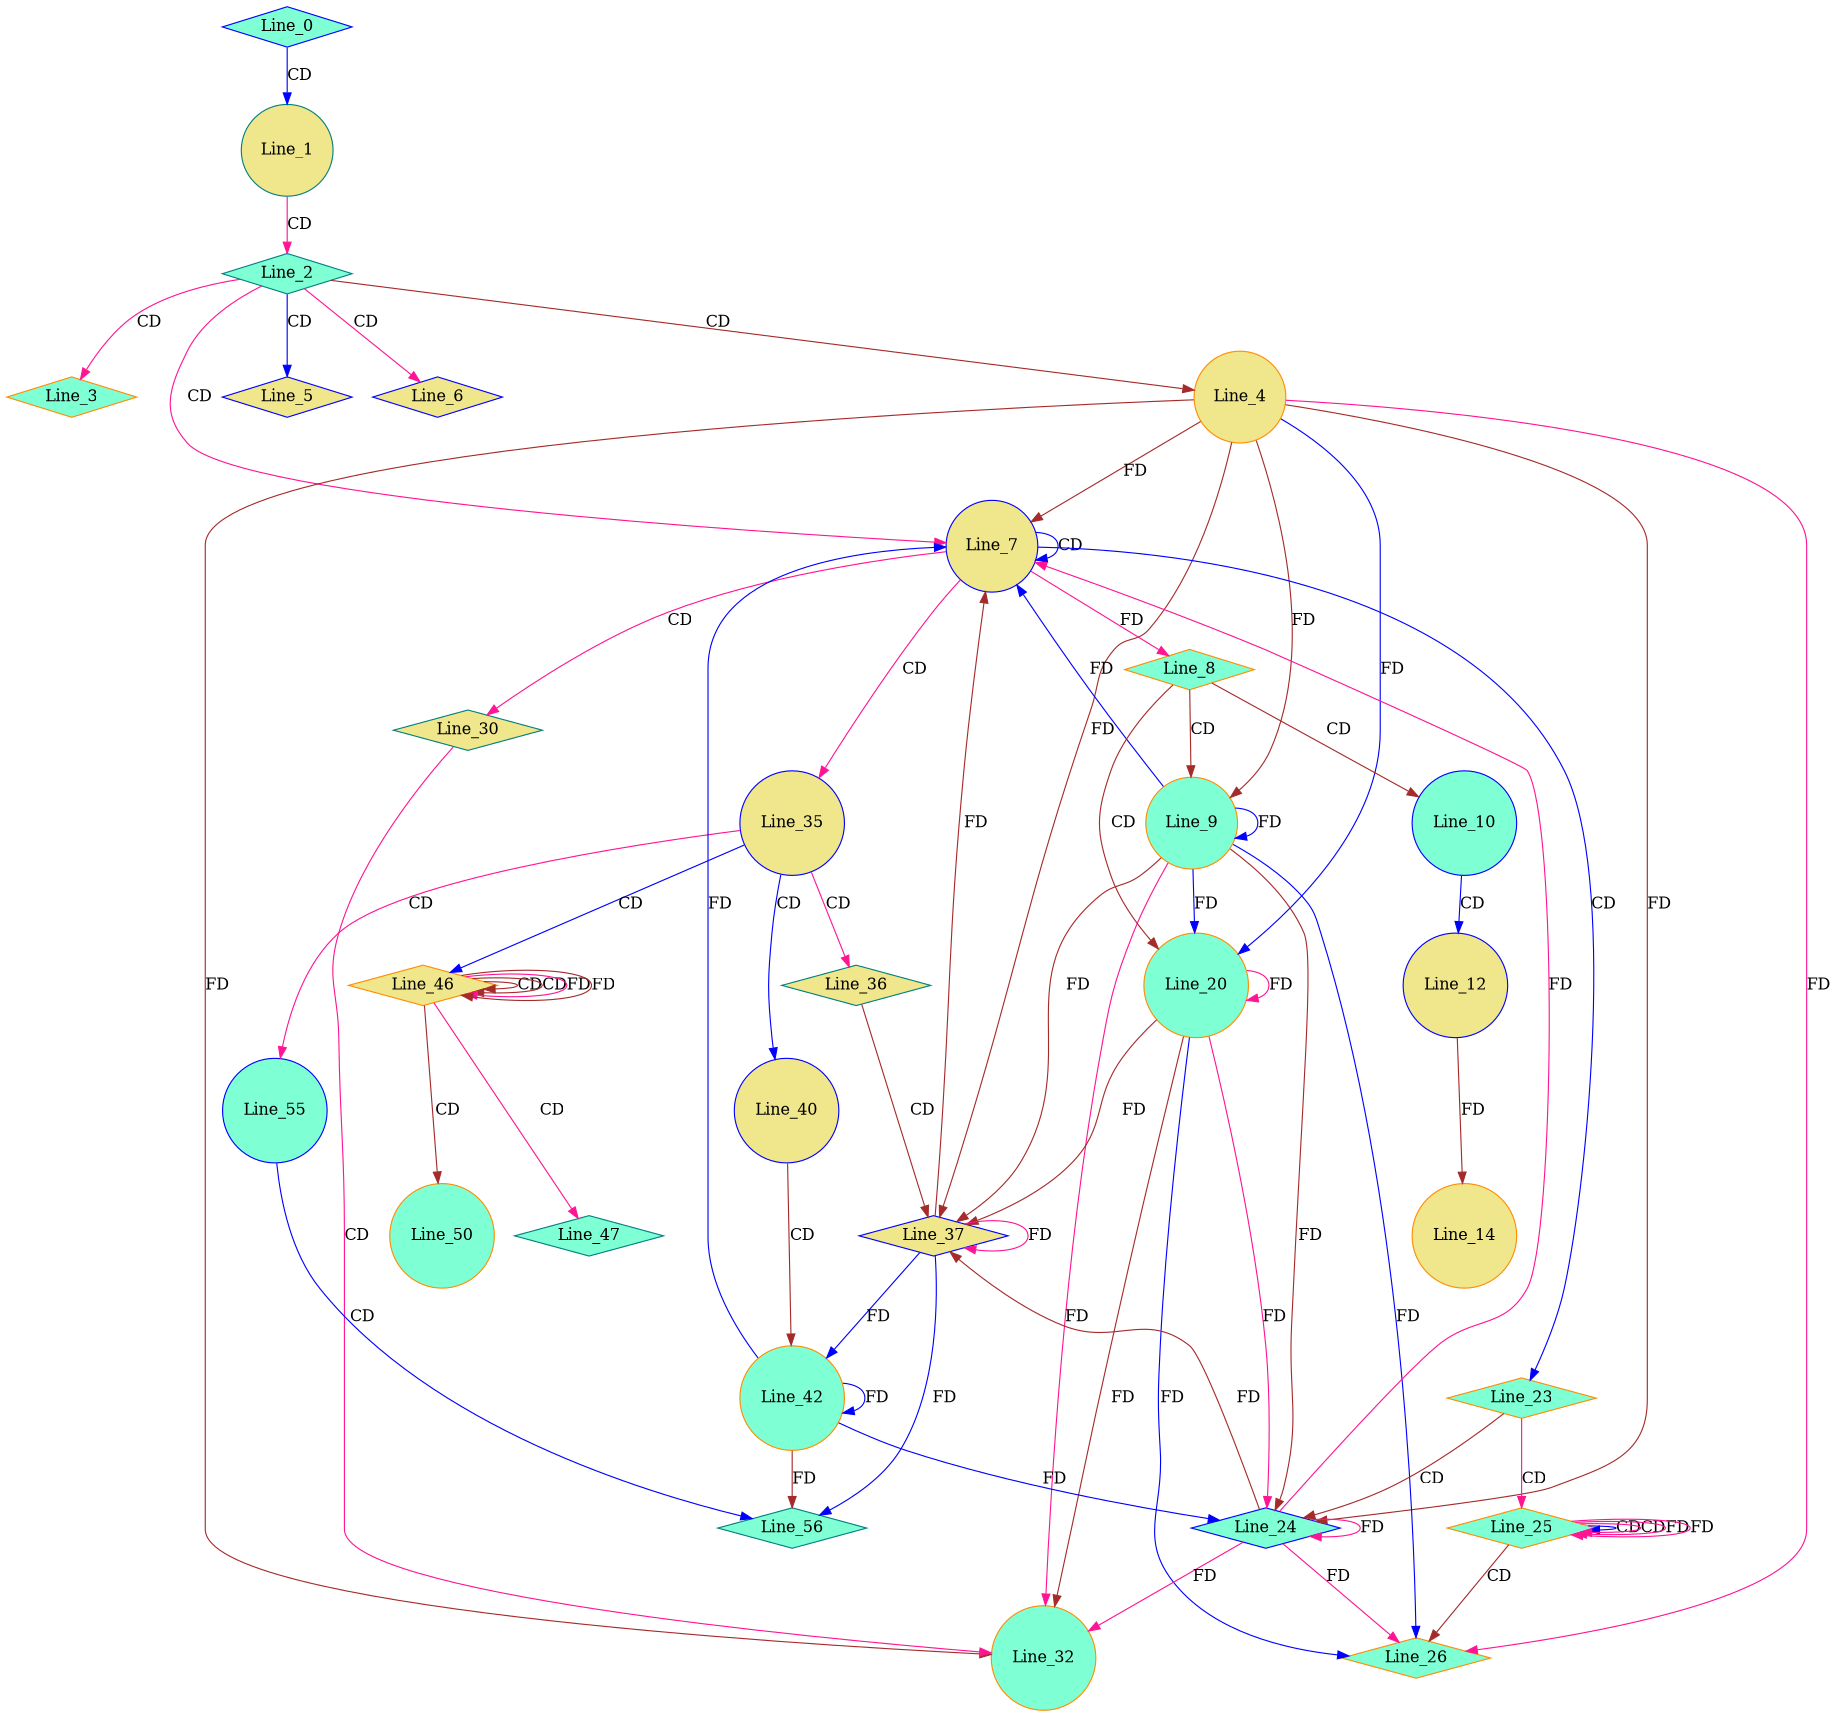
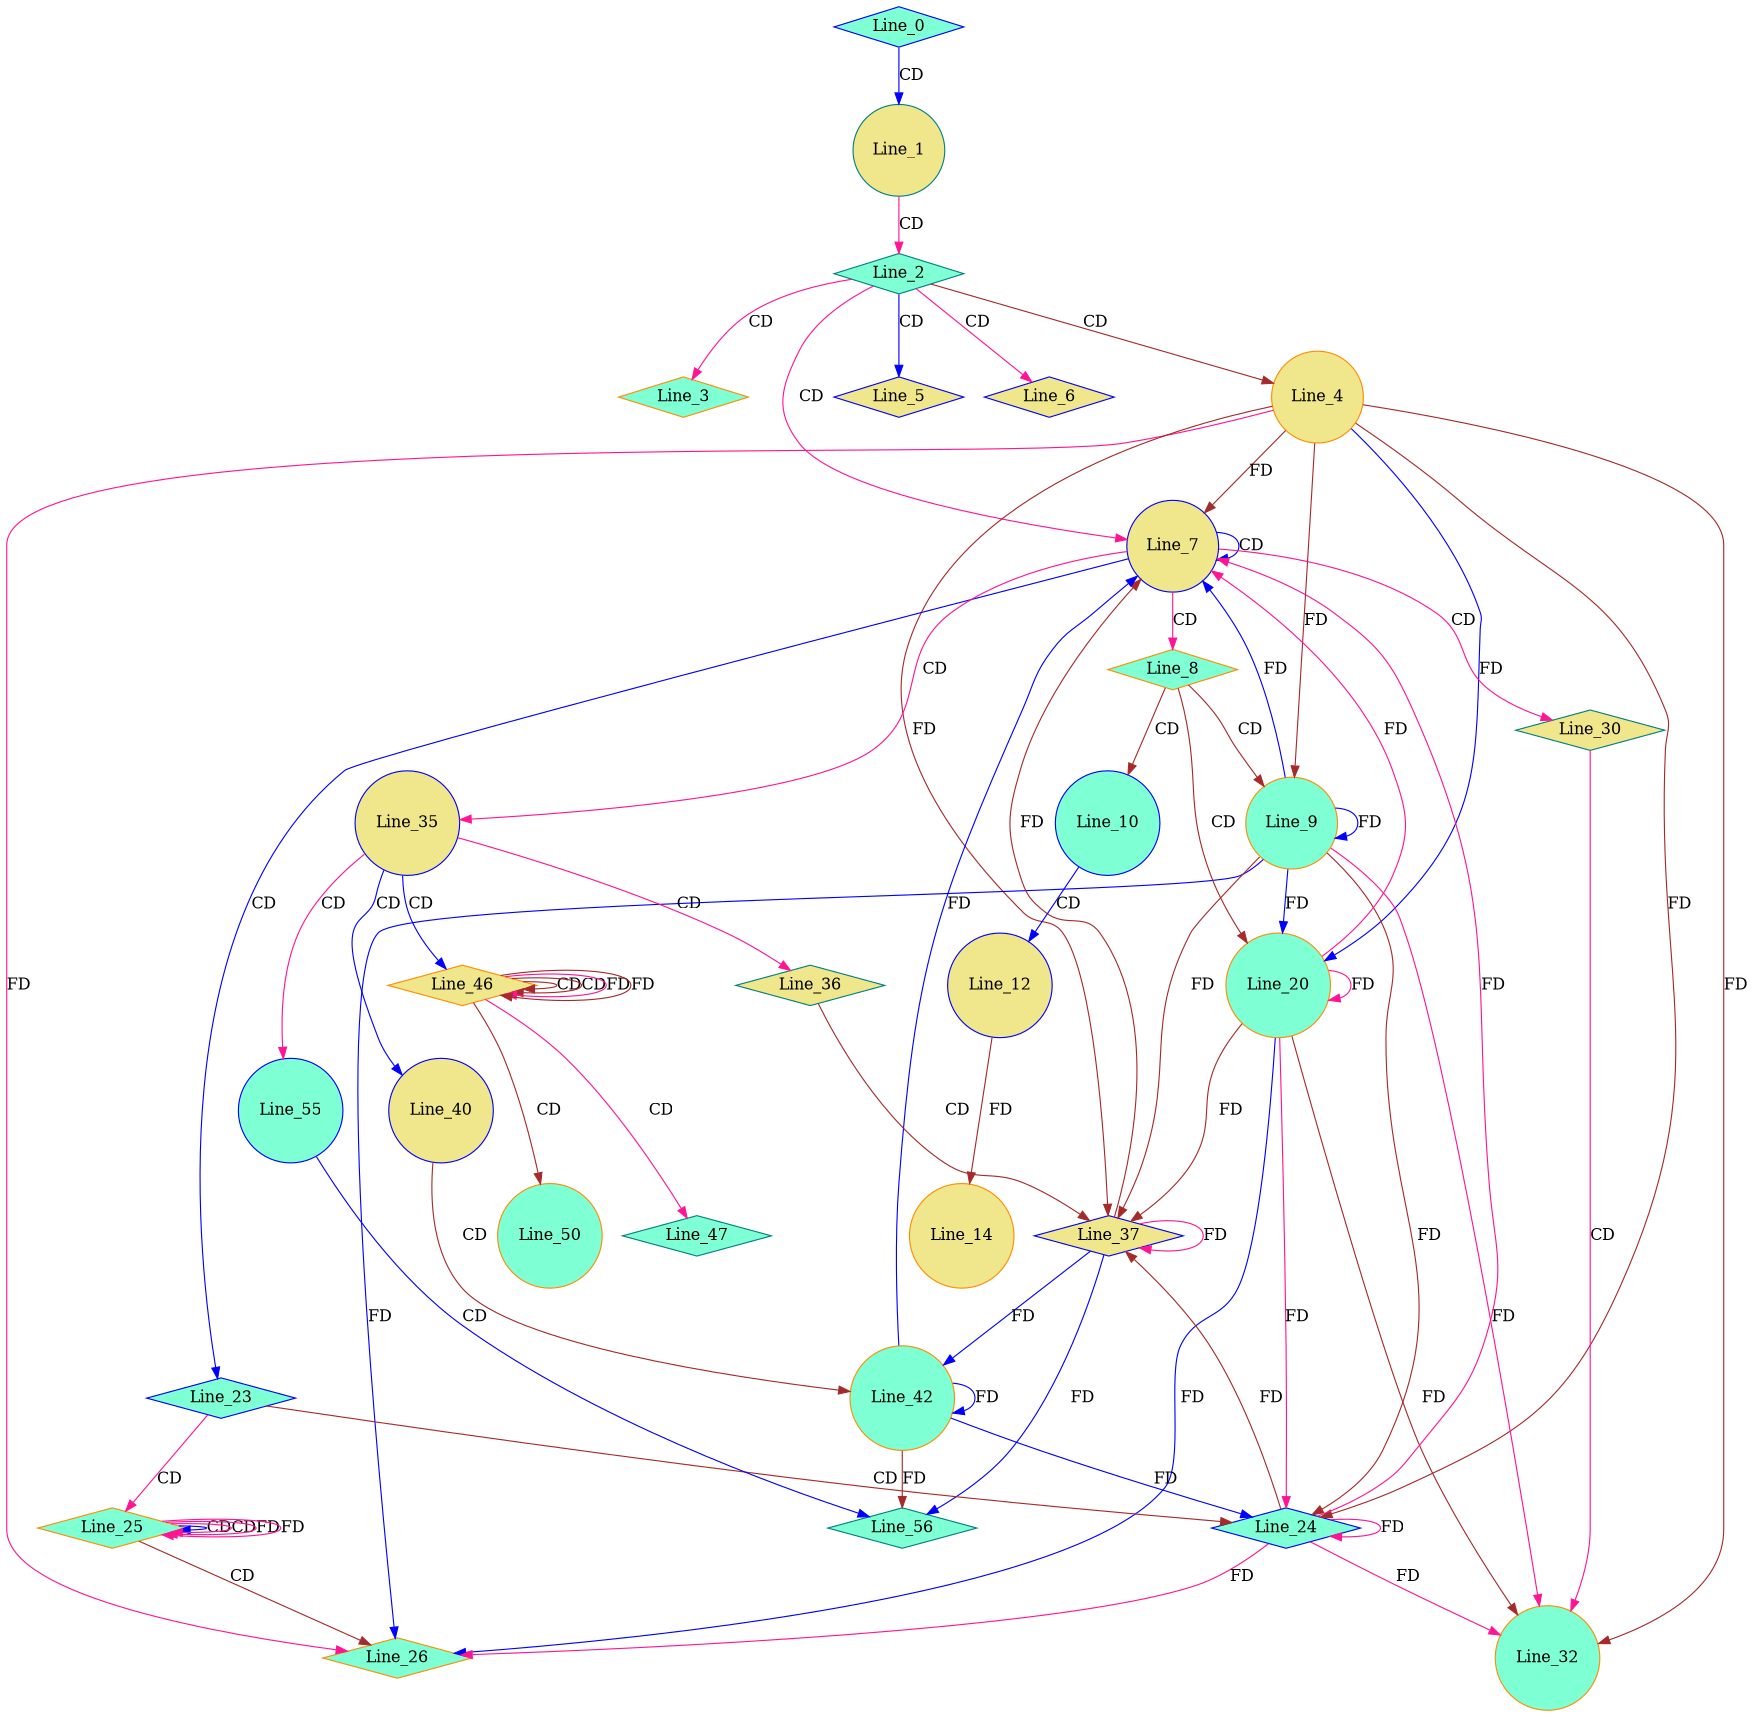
edge "Line_7" -> "Line_8": label "FD" -> "CD"
edge "Line_20" -> "Line_7": added, label "FD"
node "Line_23": color darkorange -> blue
